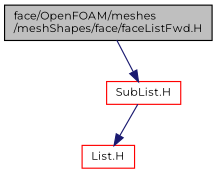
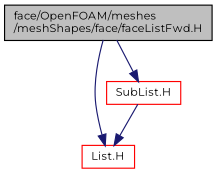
edge "face/OpenFOAM/meshes /meshShapes/face/faceListFwd.H" -> "List.H": added
